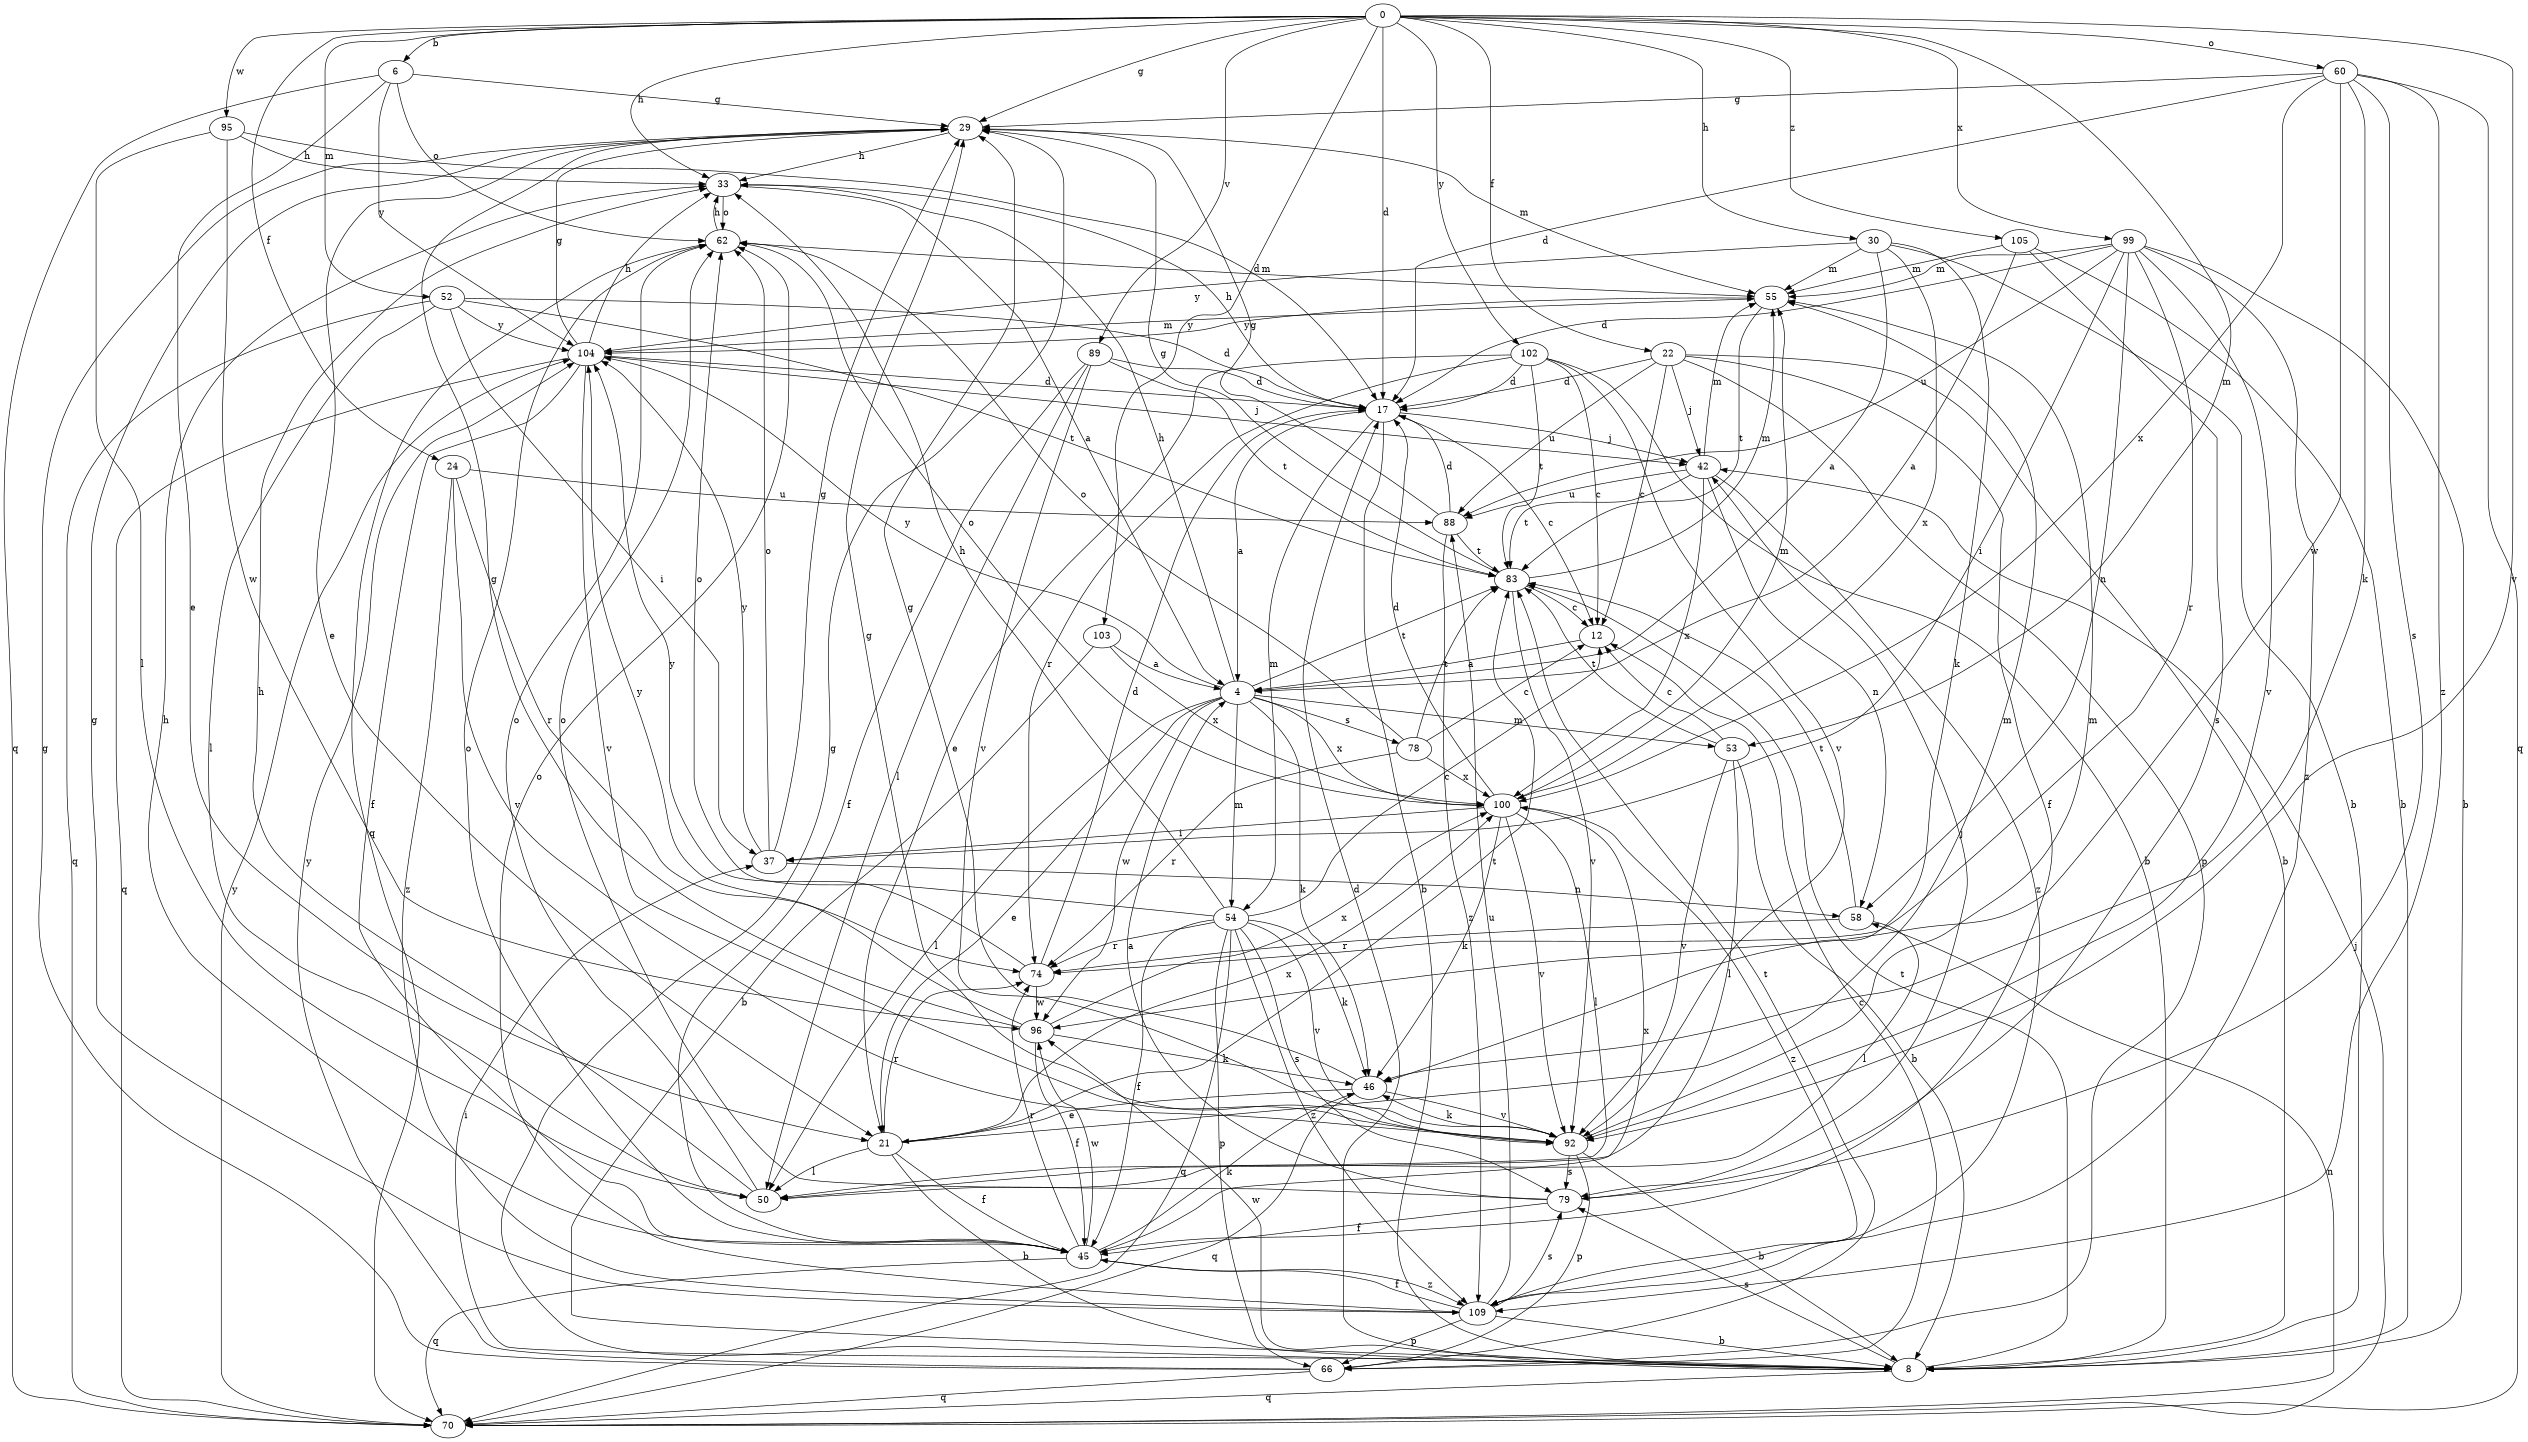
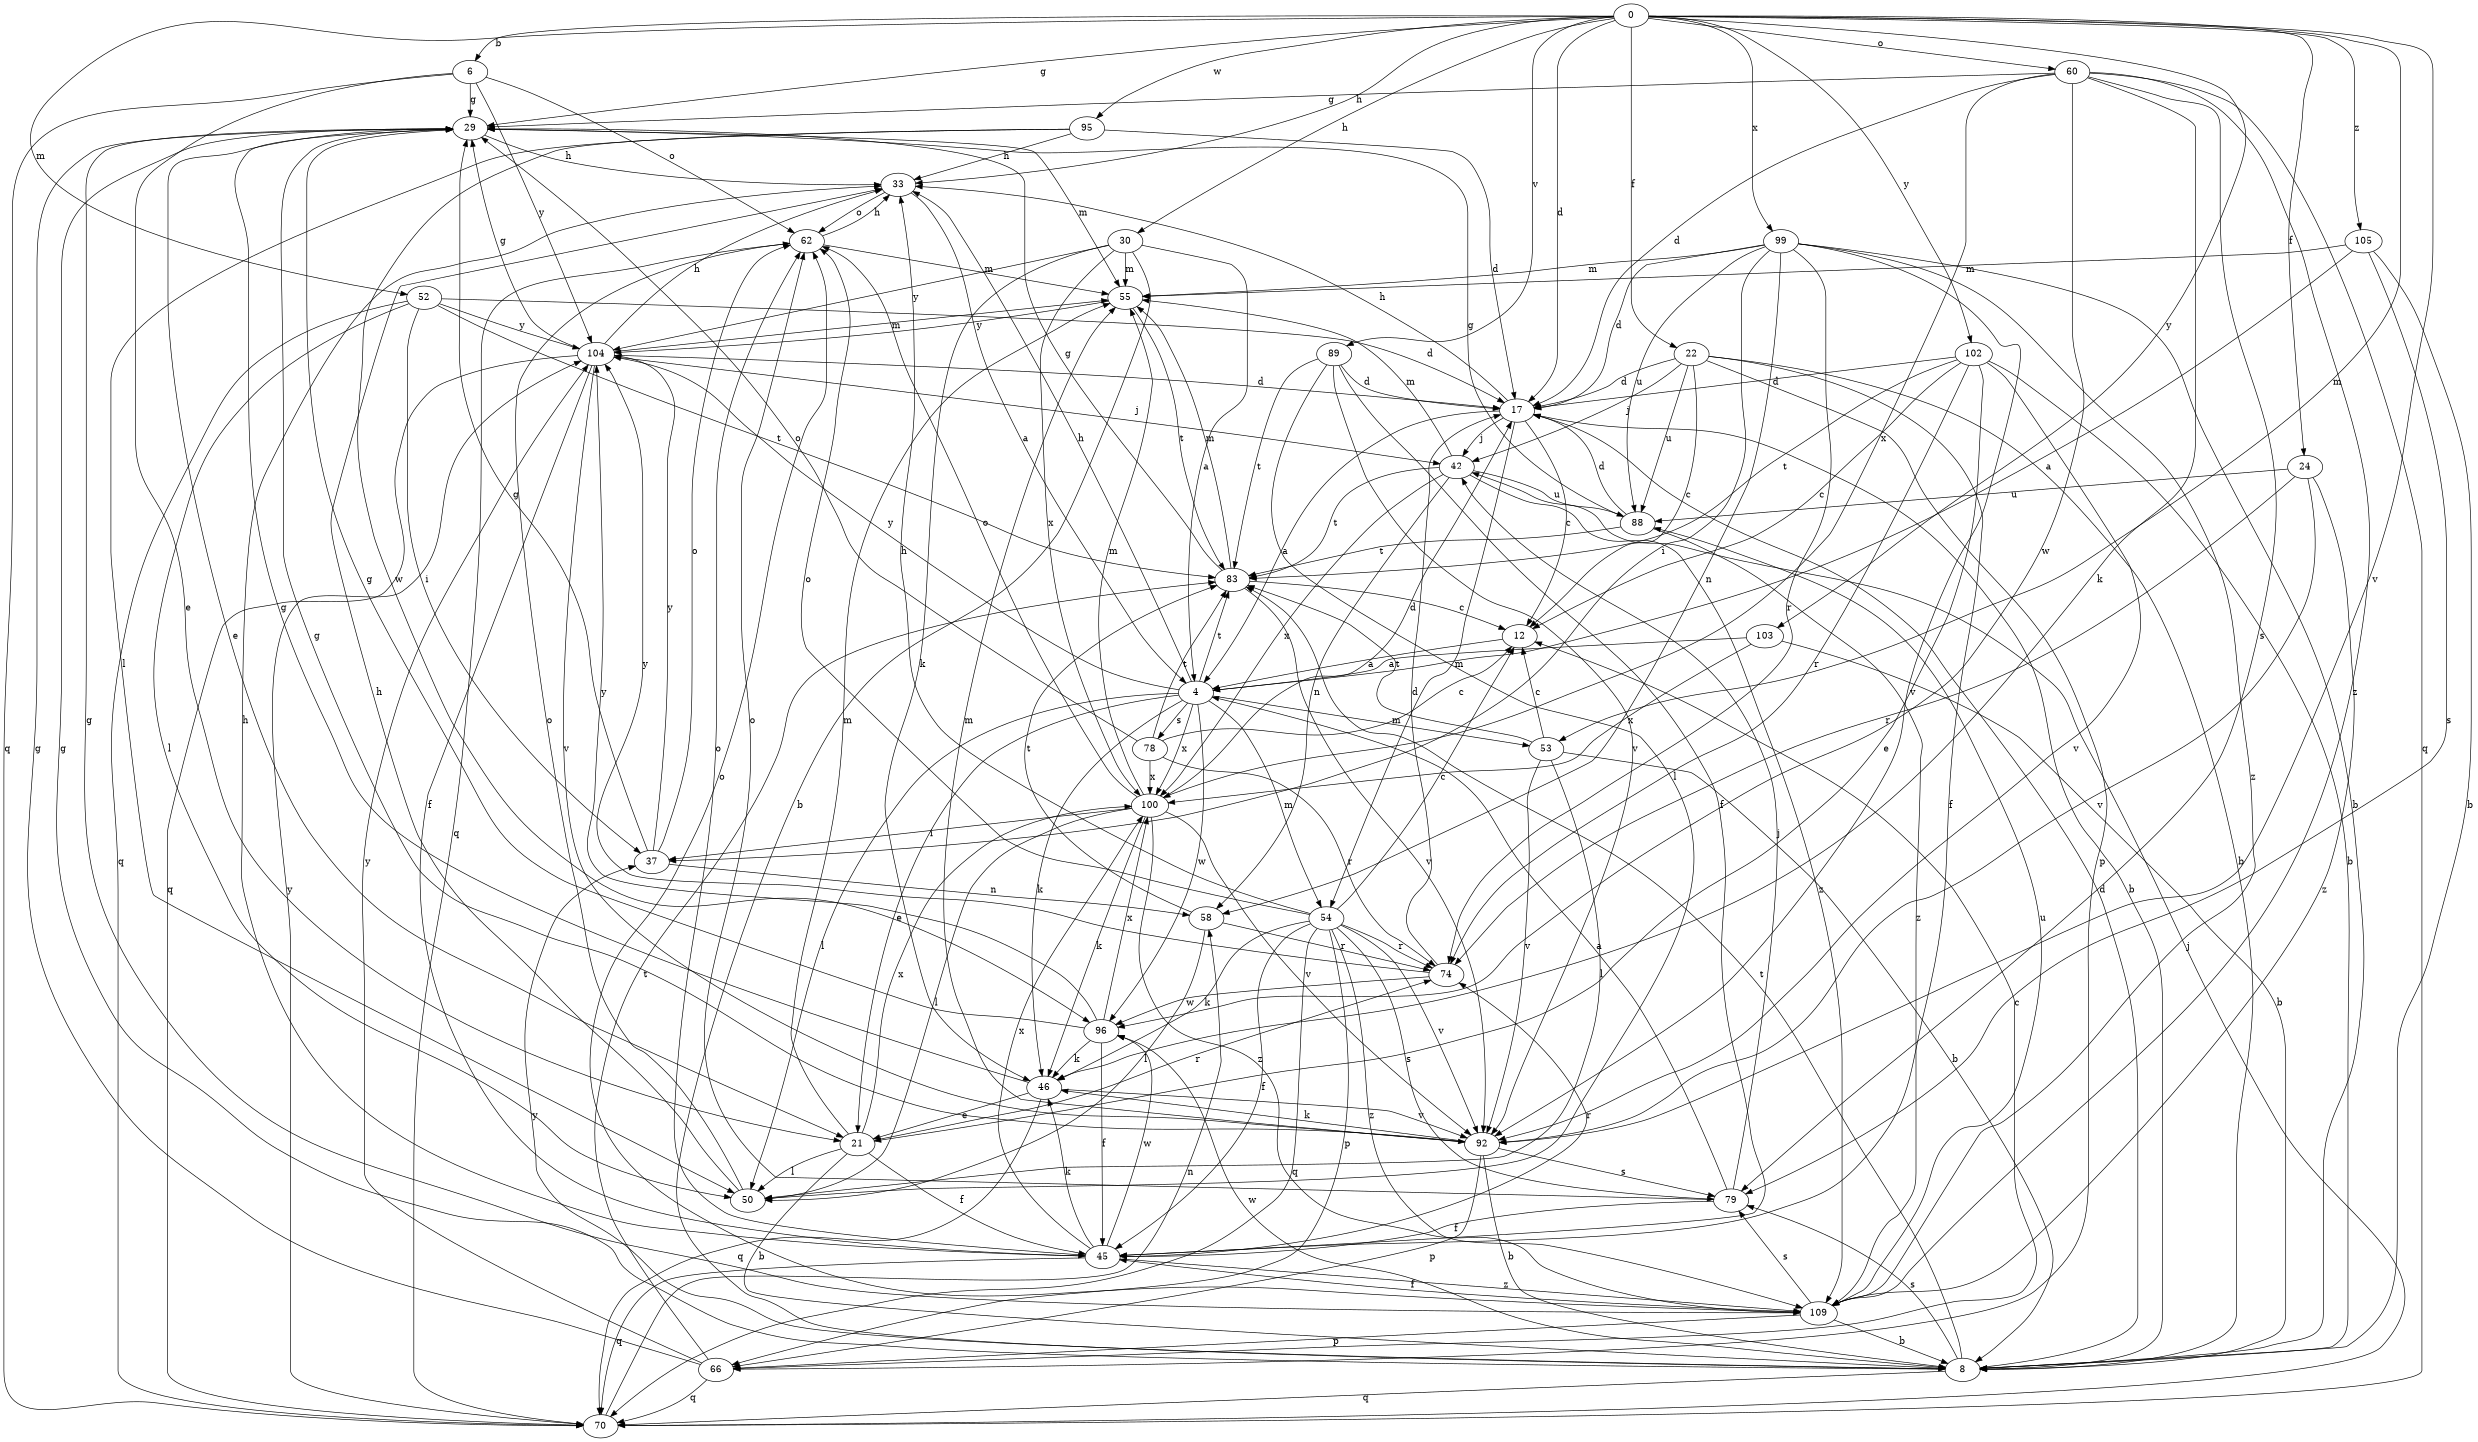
edge "78" -> "62": now "78" -> "29"
edge "21" -> "83": removed, label "t"
edge "8" -> "37": label "i" -> "y"
